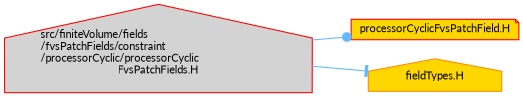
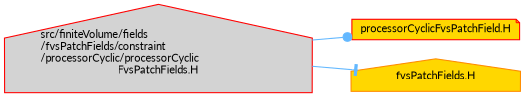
node "fieldTypes.H": label "fieldTypes.H" -> "fvsPatchFields.H"
